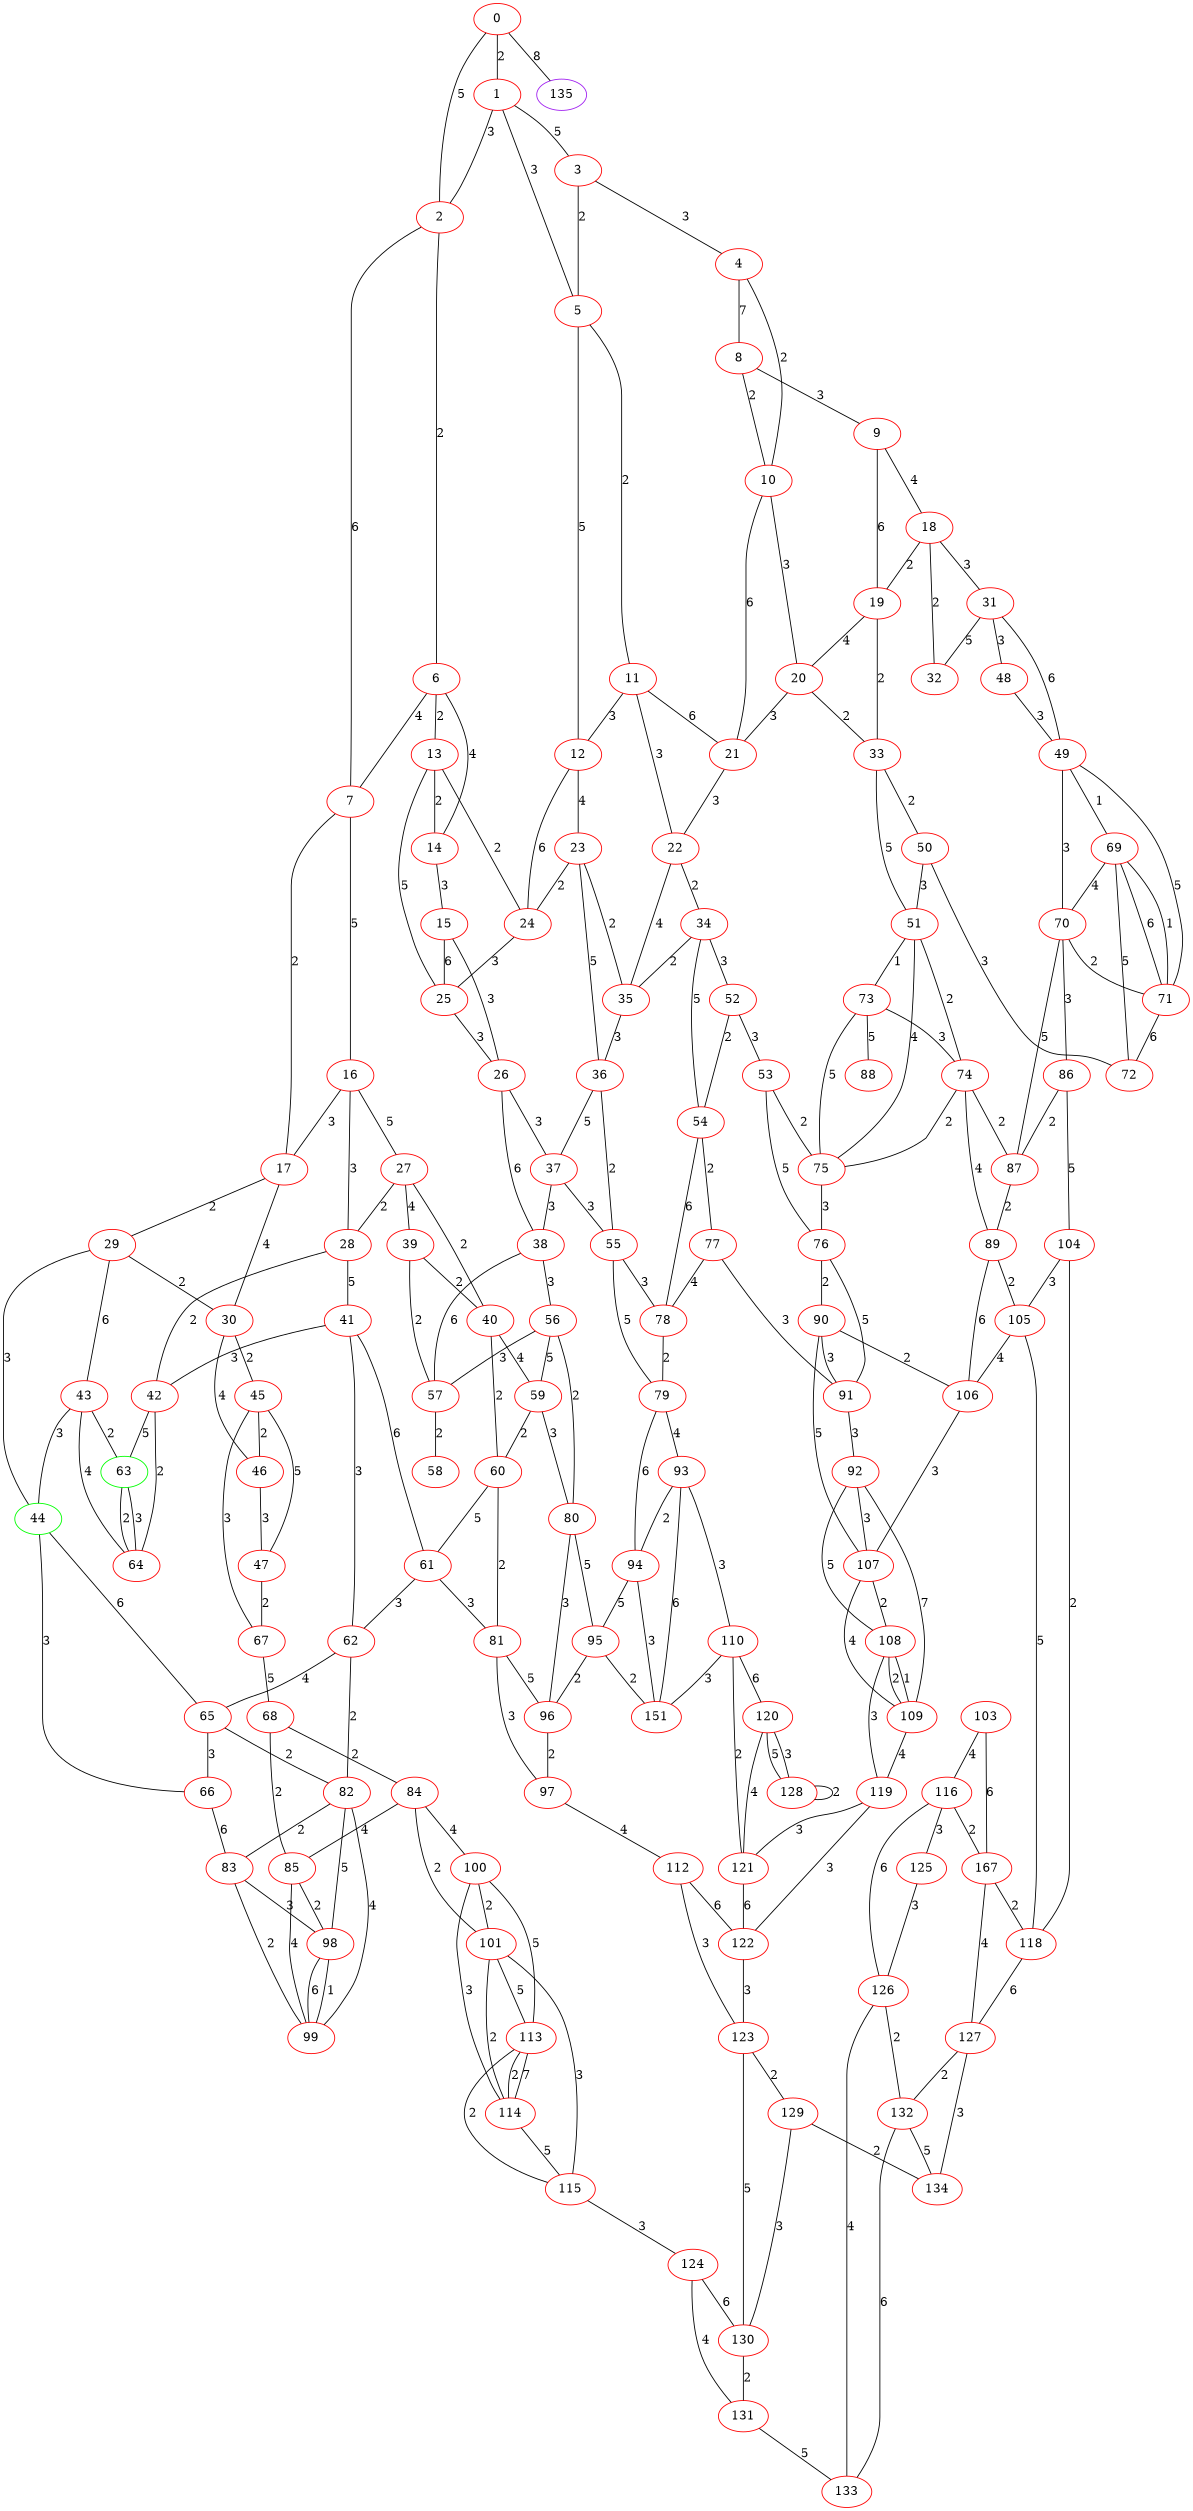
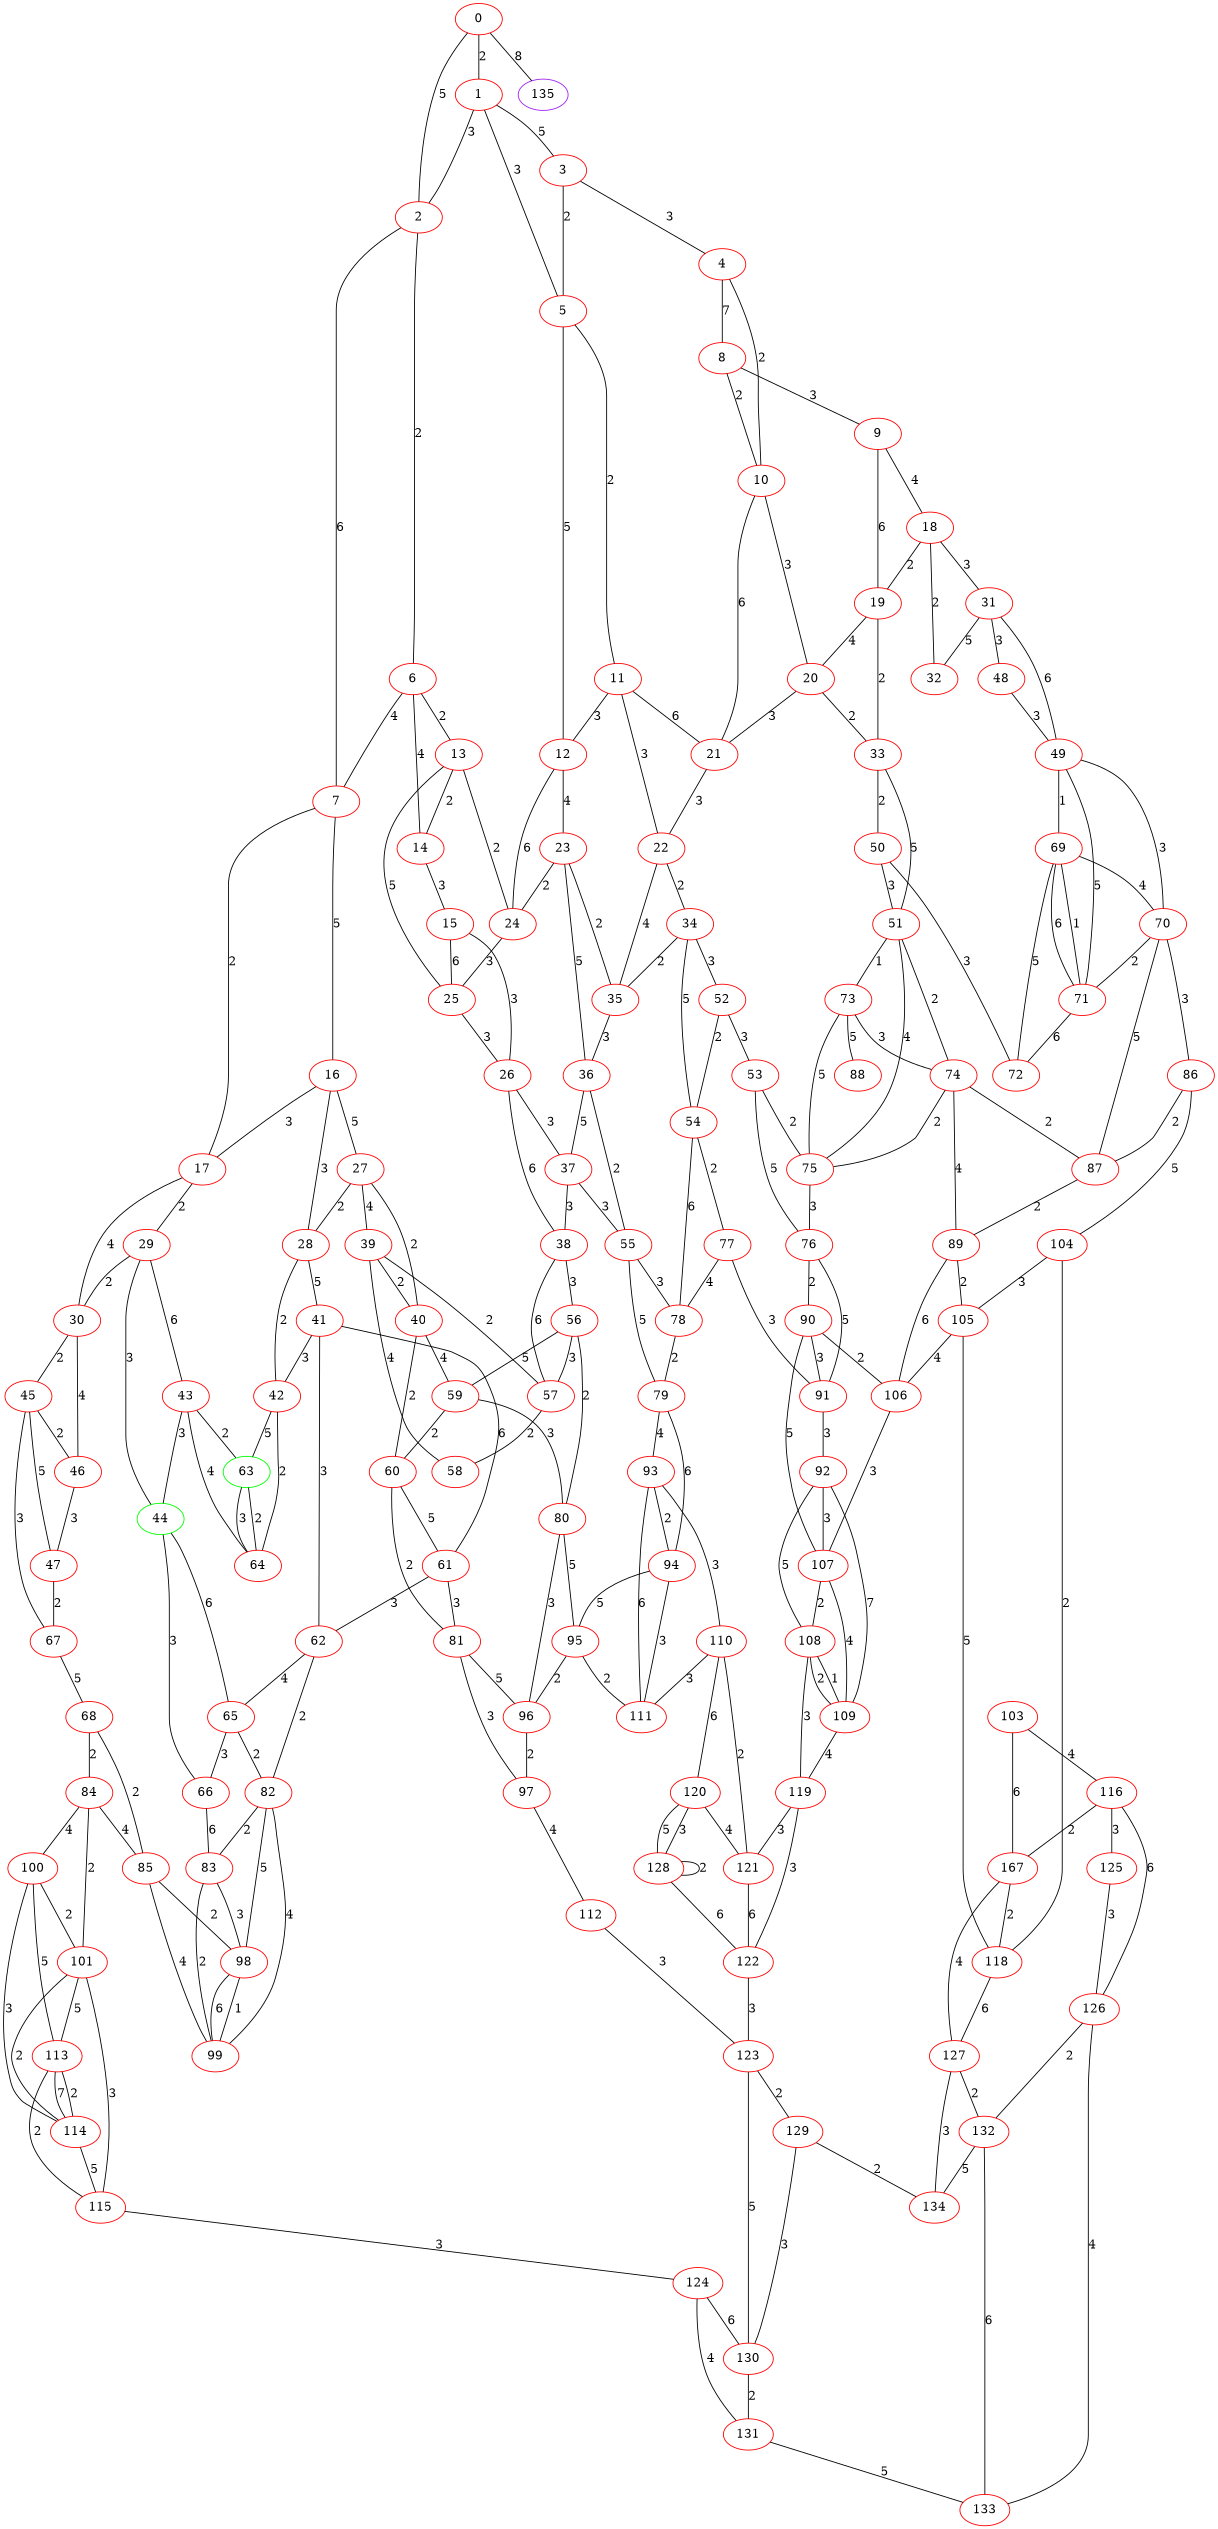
edge "39" -- "58": added, label "4"
node "151": label "151" -> "111"
edge "112" -- "122": now "128" -- "122"
